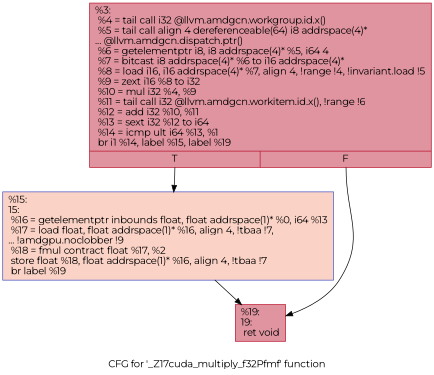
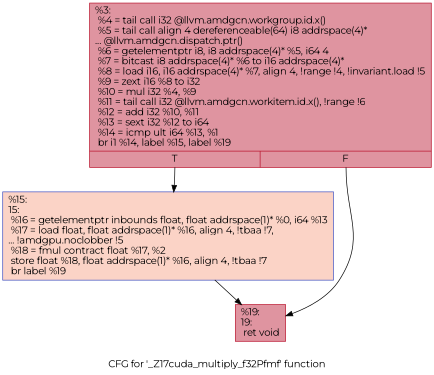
node "%15:": text "... !amdgpu.noclobber !9" -> "... !amdgpu.noclobber !5"
